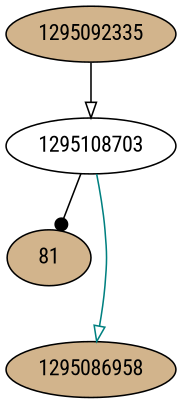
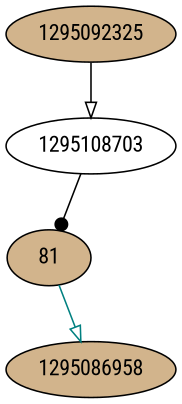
node "1295092335": label "1295092335" -> "1295092325"
edge "1295108703" -> "1295086958": now "81" -> "1295086958"
